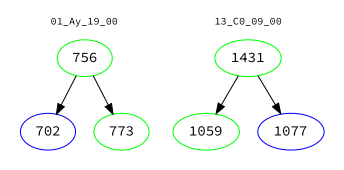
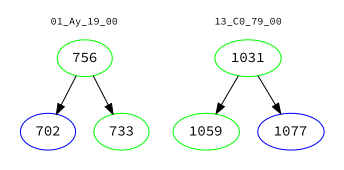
cluster "13_C0_09_00": label "13_C0_09_00" -> "13_C0_79_00"
node "1431": label "1431" -> "1031"
node "773": label "773" -> "733"
